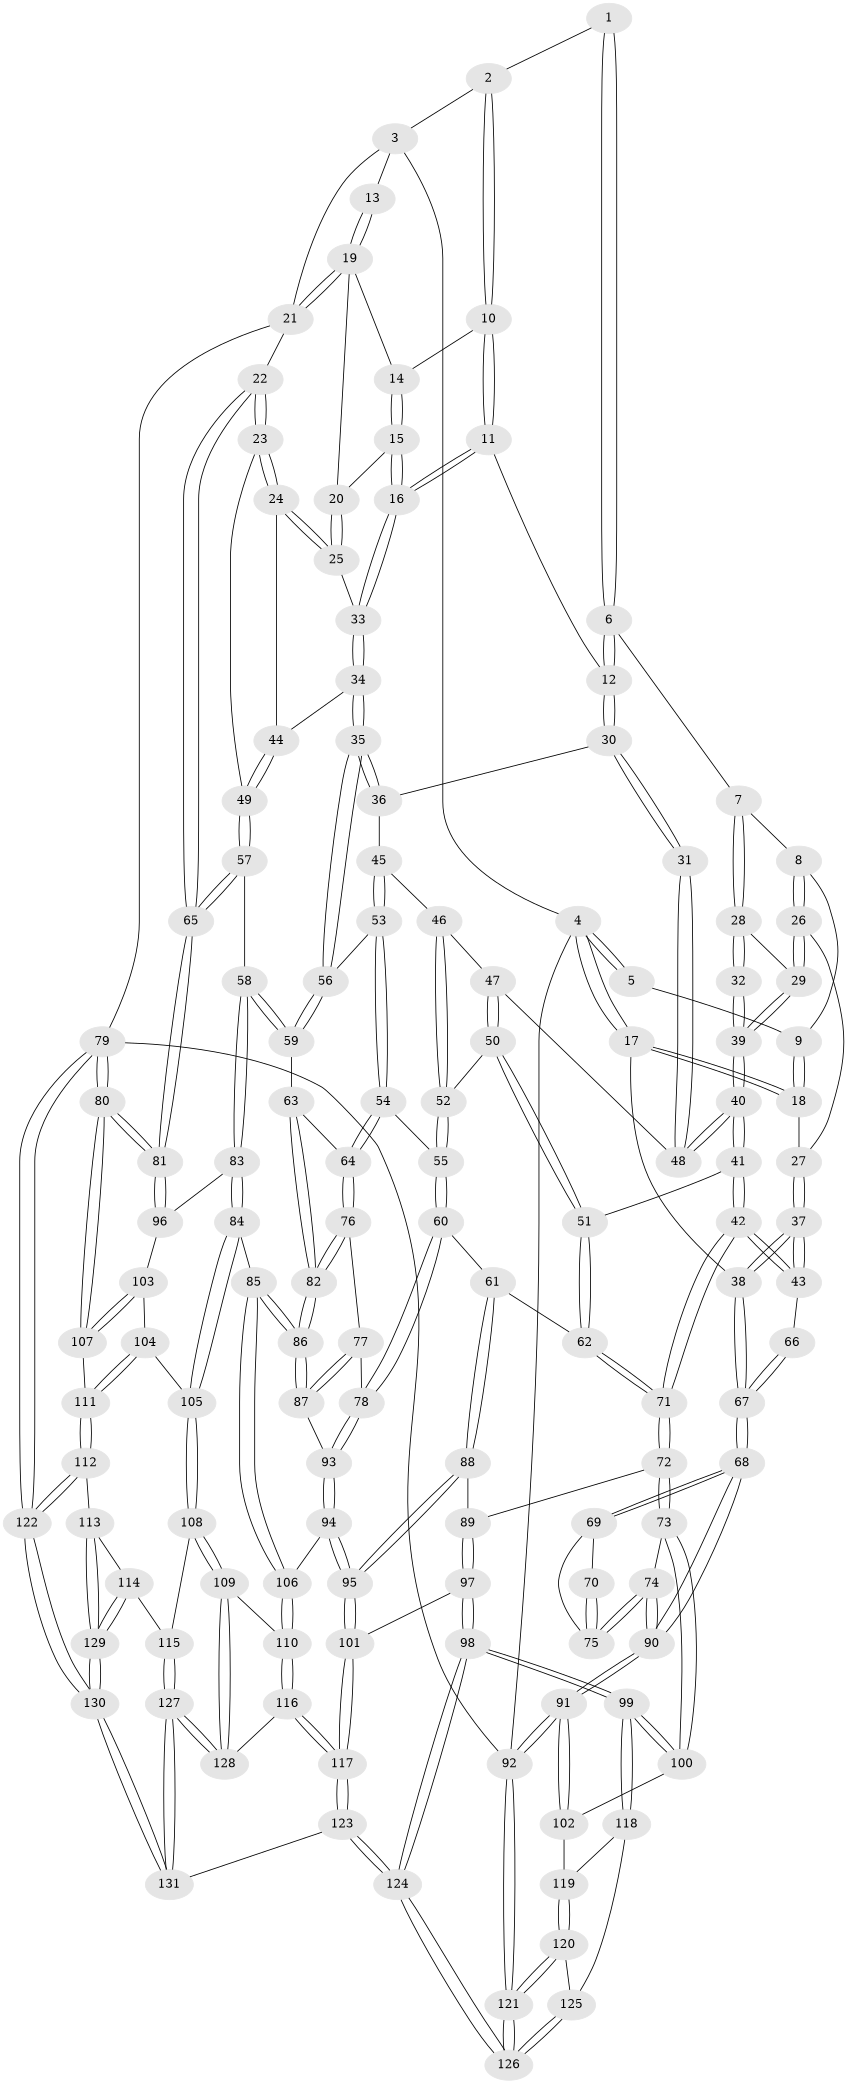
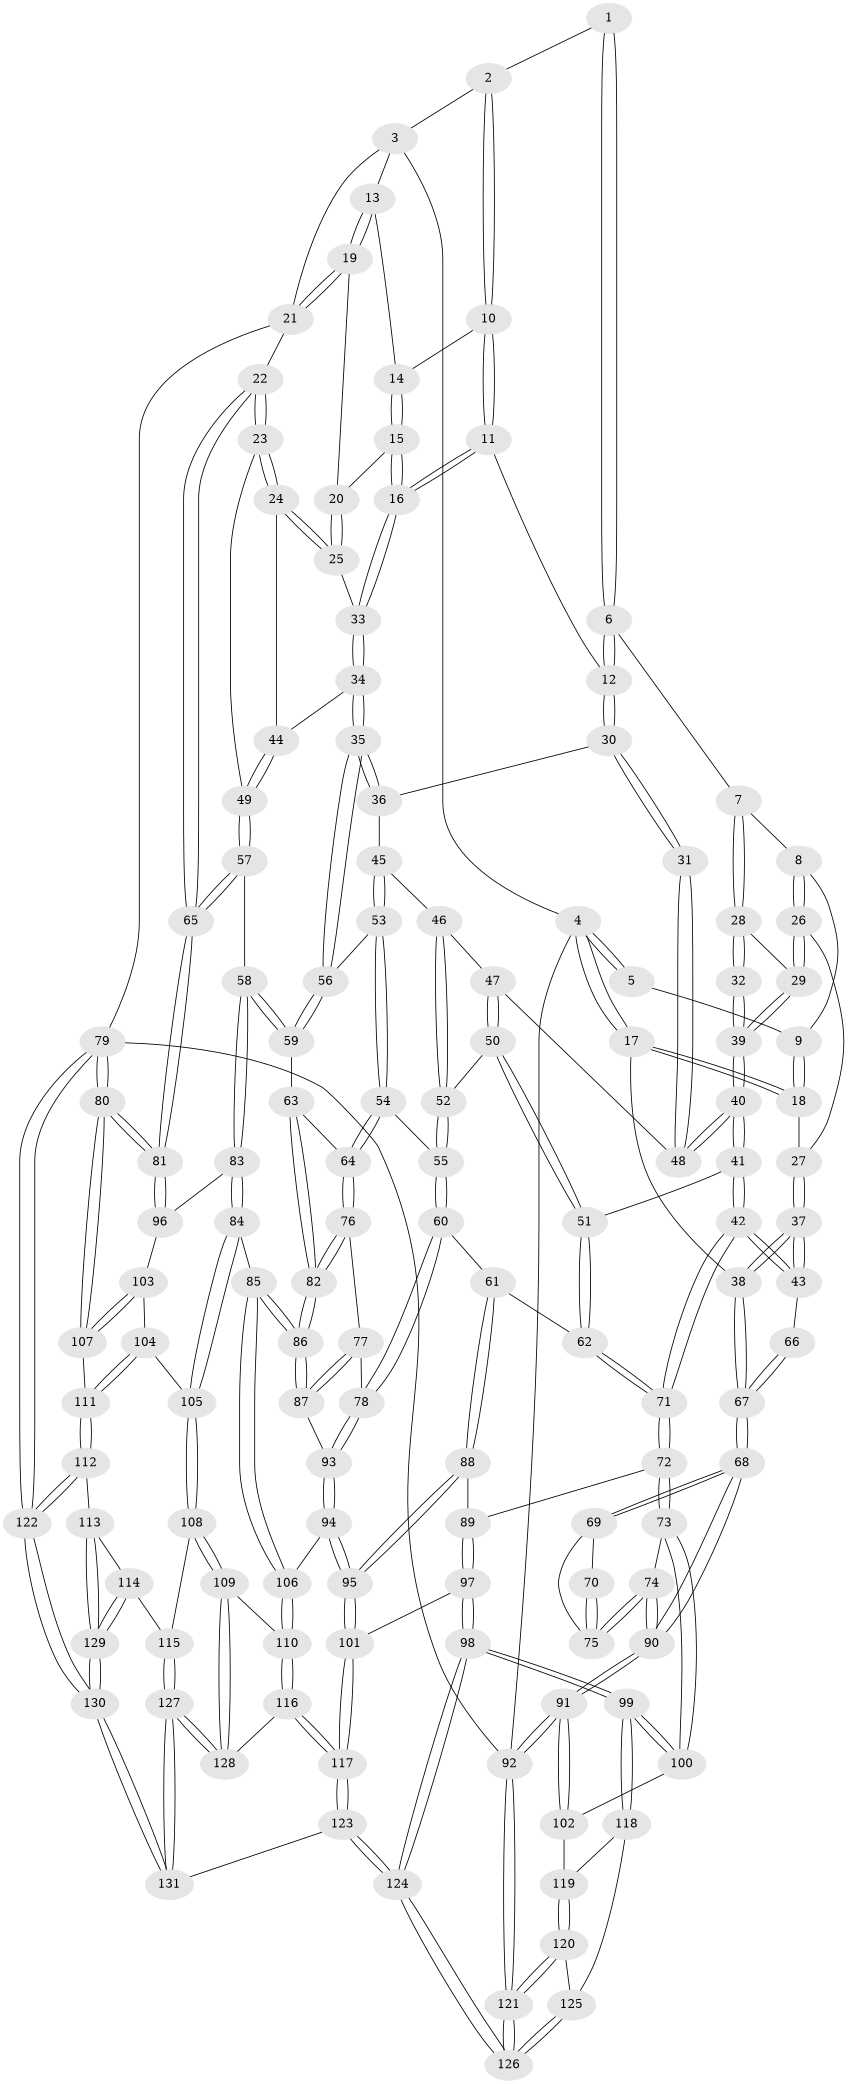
edge "19" -- "14": now "13" -- "14"
